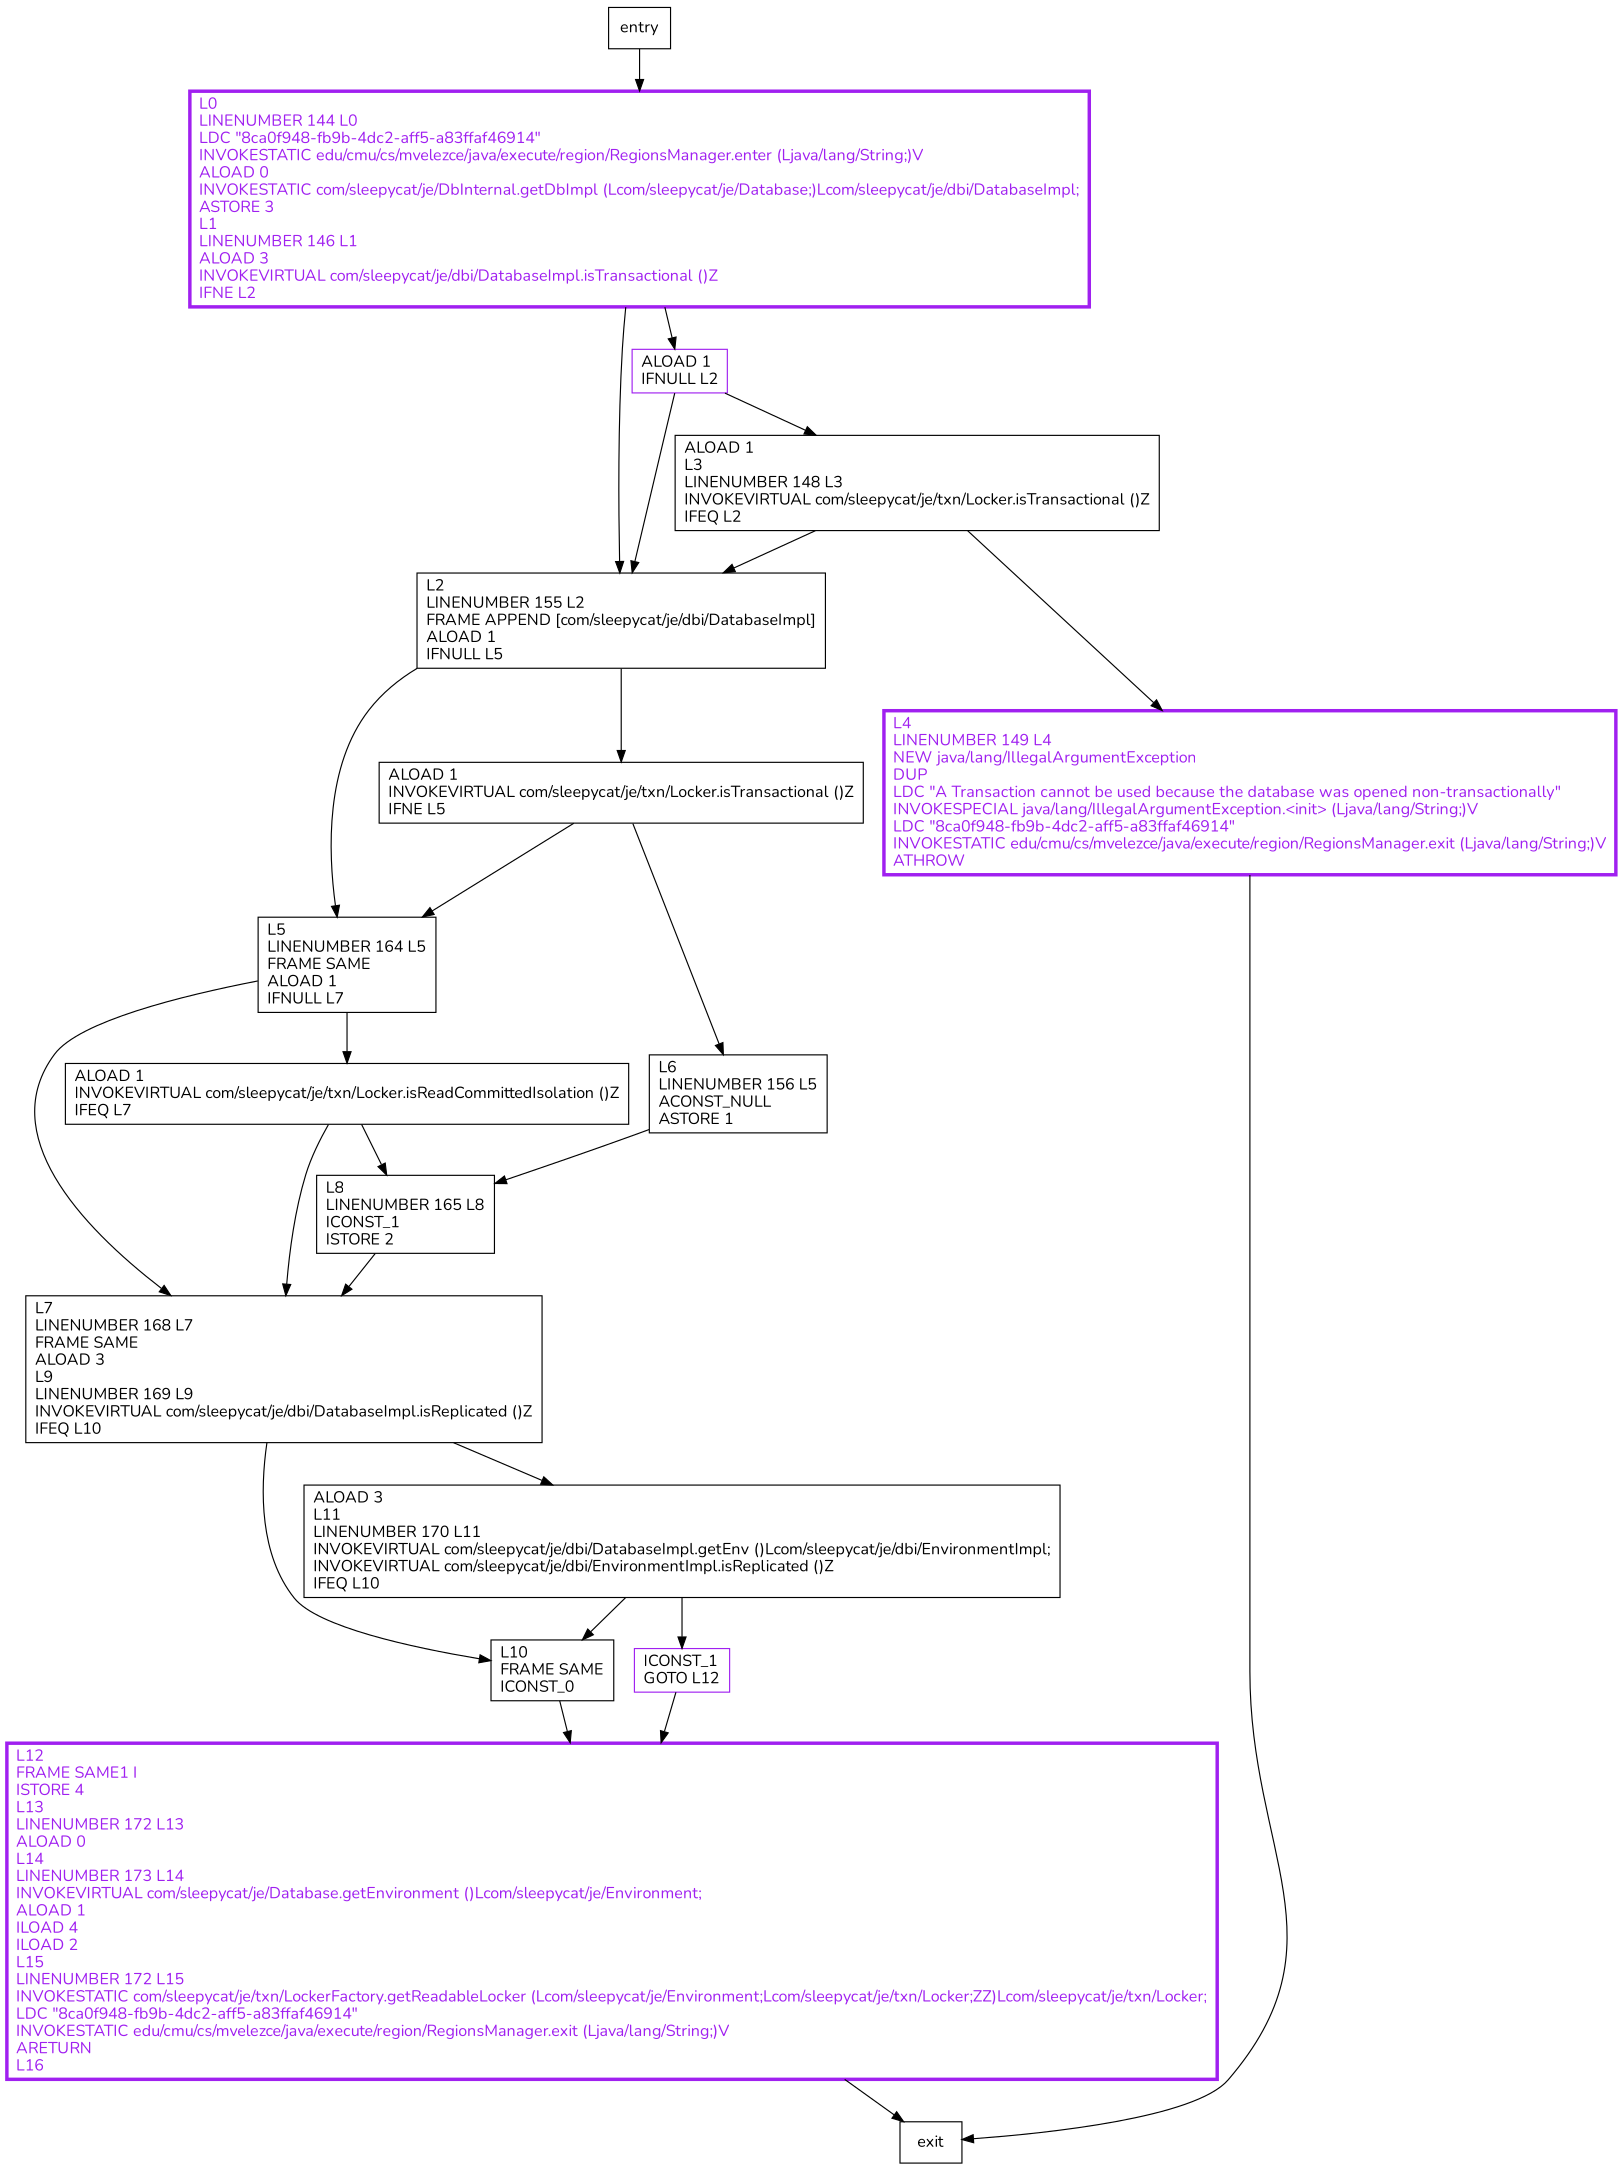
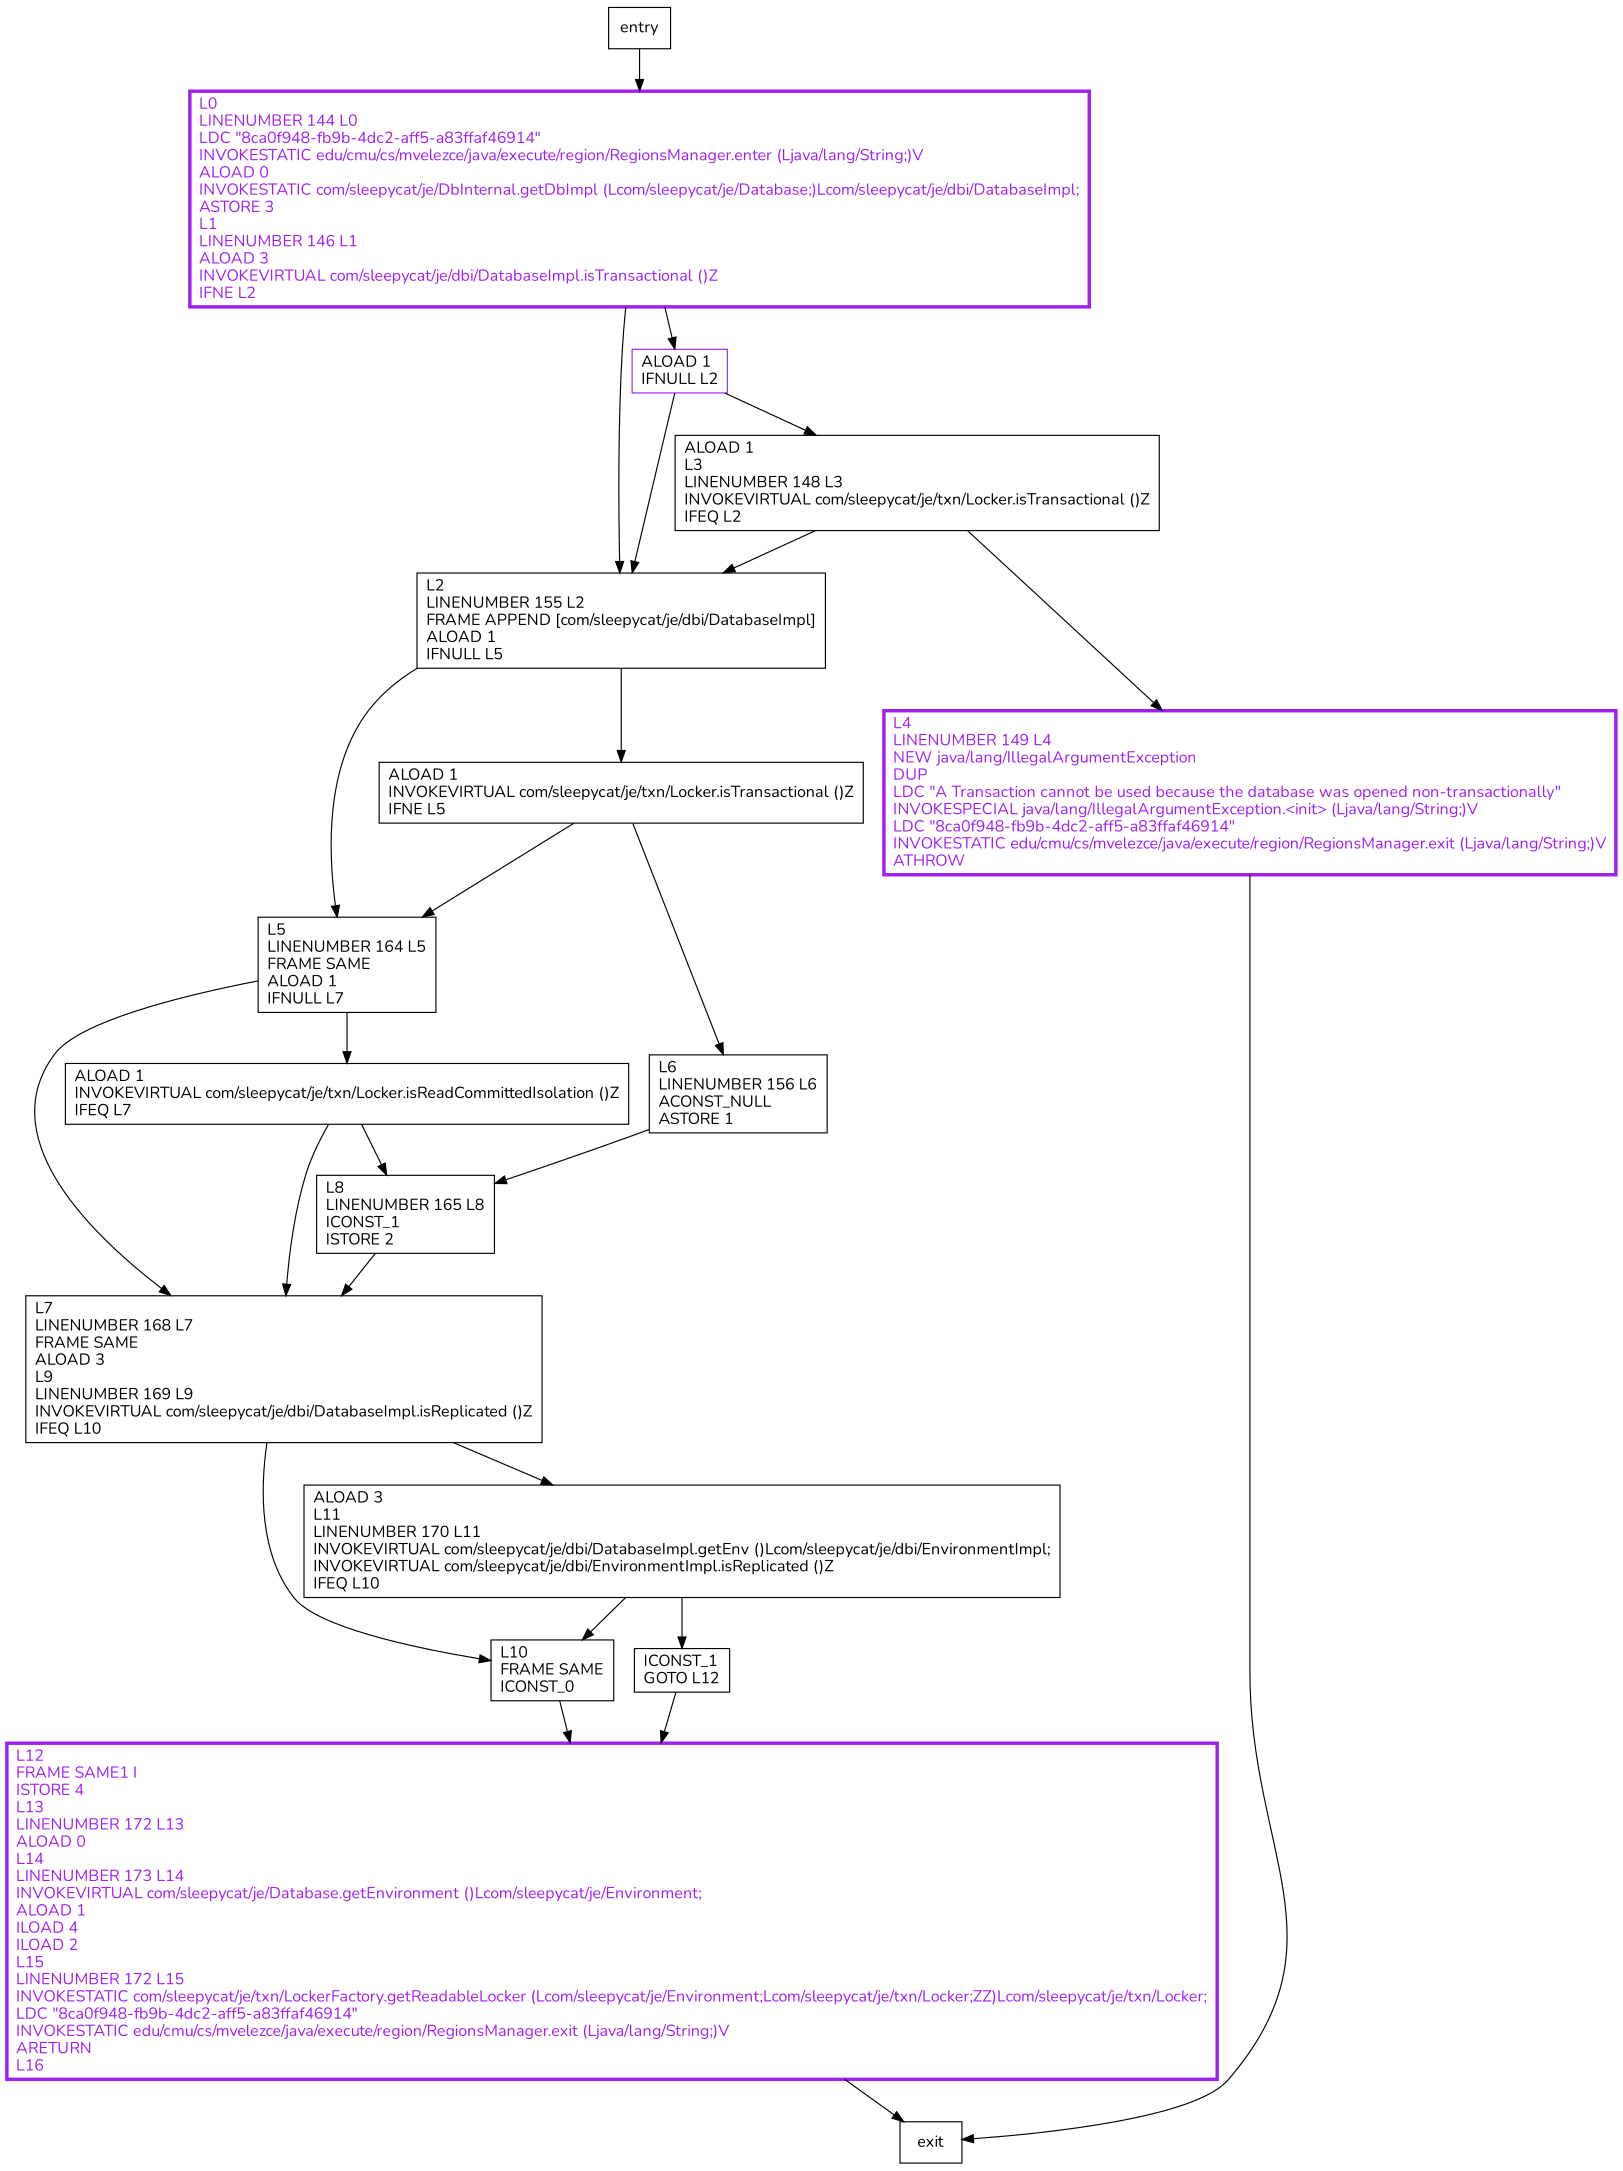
node "L6 LINENUMBER 156 L5 ACONST_NULL ASTORE 1": label "L6 LINENUMBER 156 L5 ACONST_NULL ASTORE 1" -> "L6 LINENUMBER 156 L6 ACONST_NULL ASTORE 1"
node "ICONST_1 GOTO L12": color purple -> black
